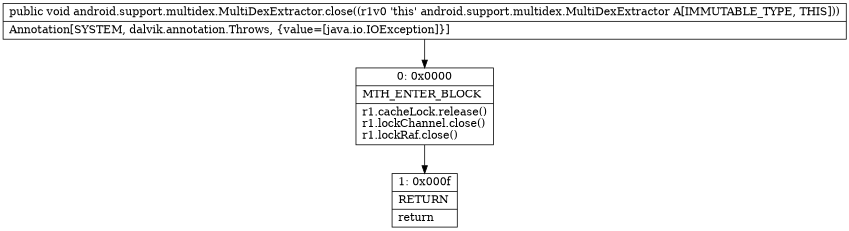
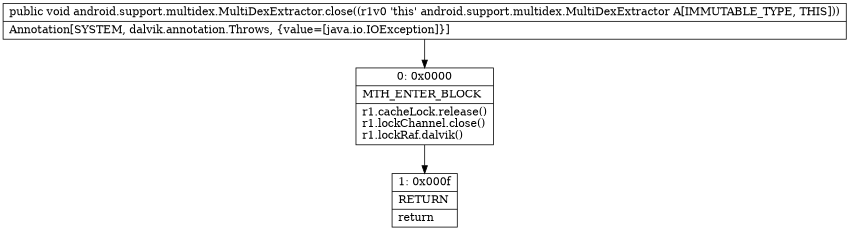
node "0: 0x0000": text "r1.lockRaf.close()" -> "r1.lockRaf.dalvik()"
